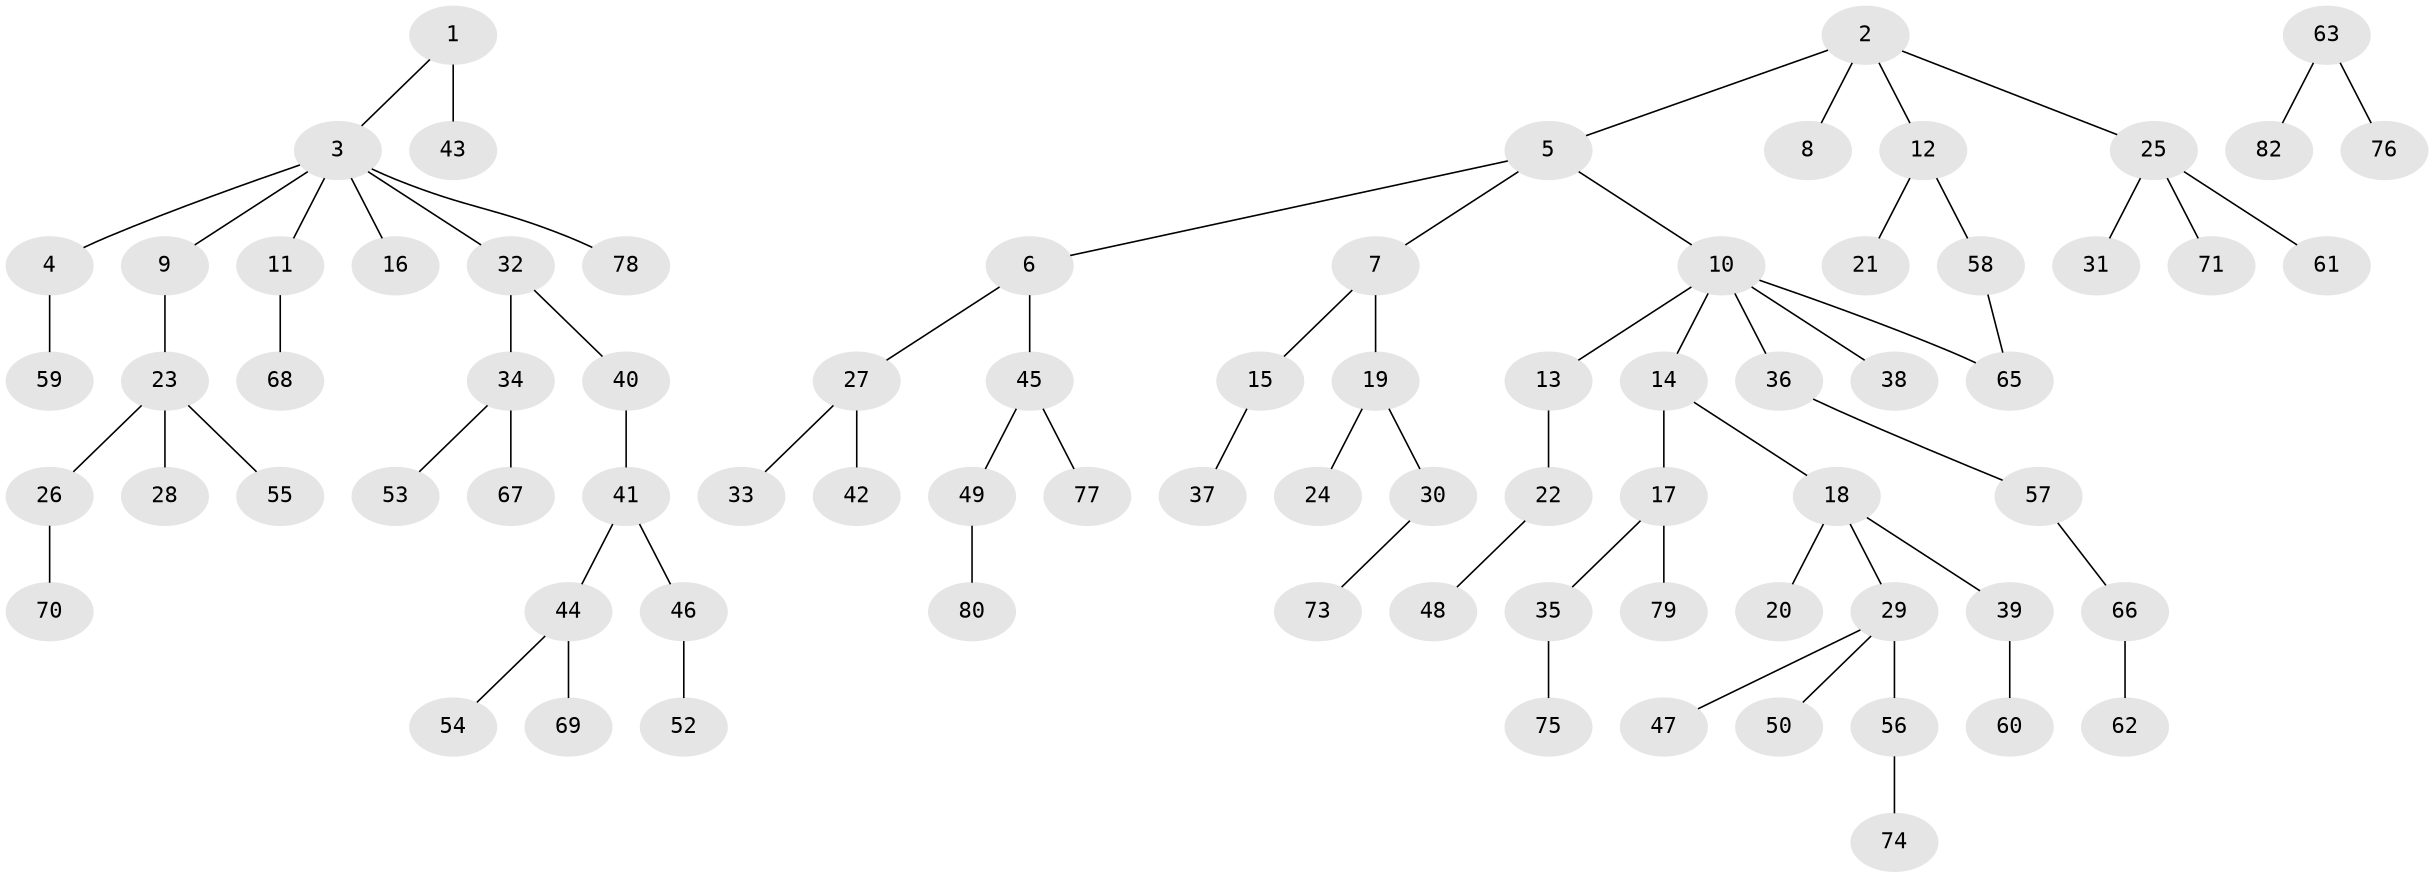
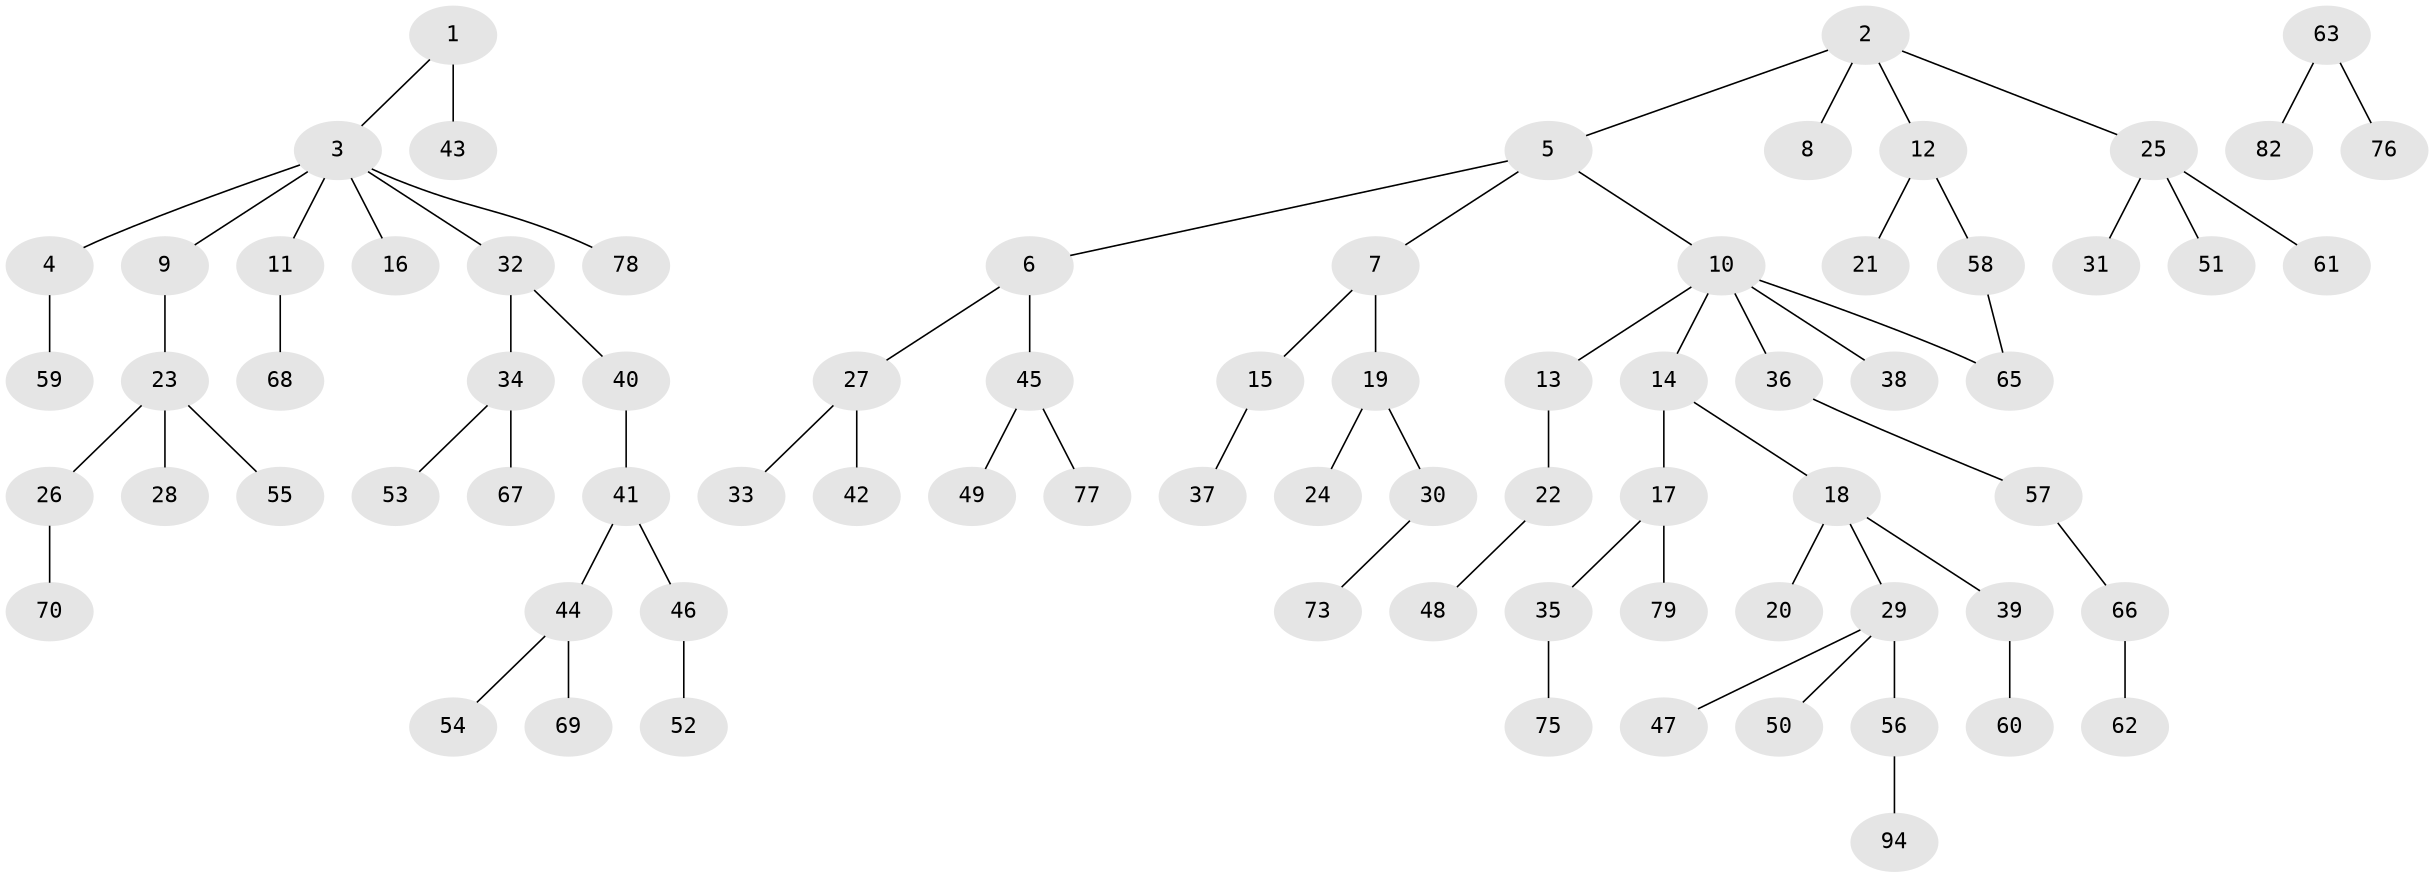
node "71": label "71" -> "51"
node "80": removed
node "74": label "74" -> "94"
